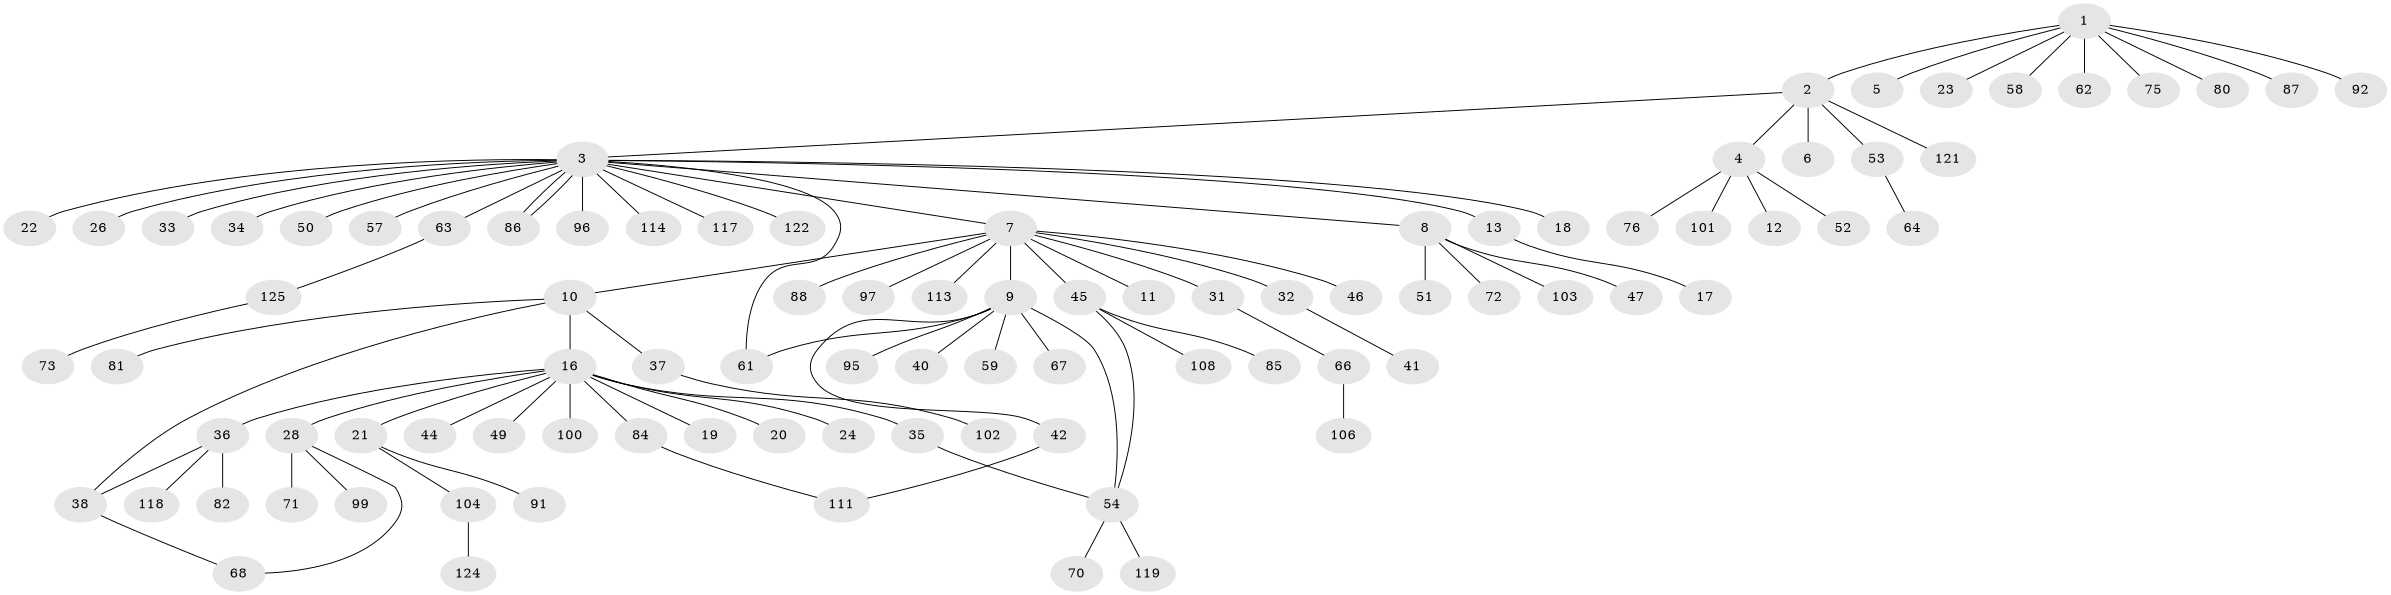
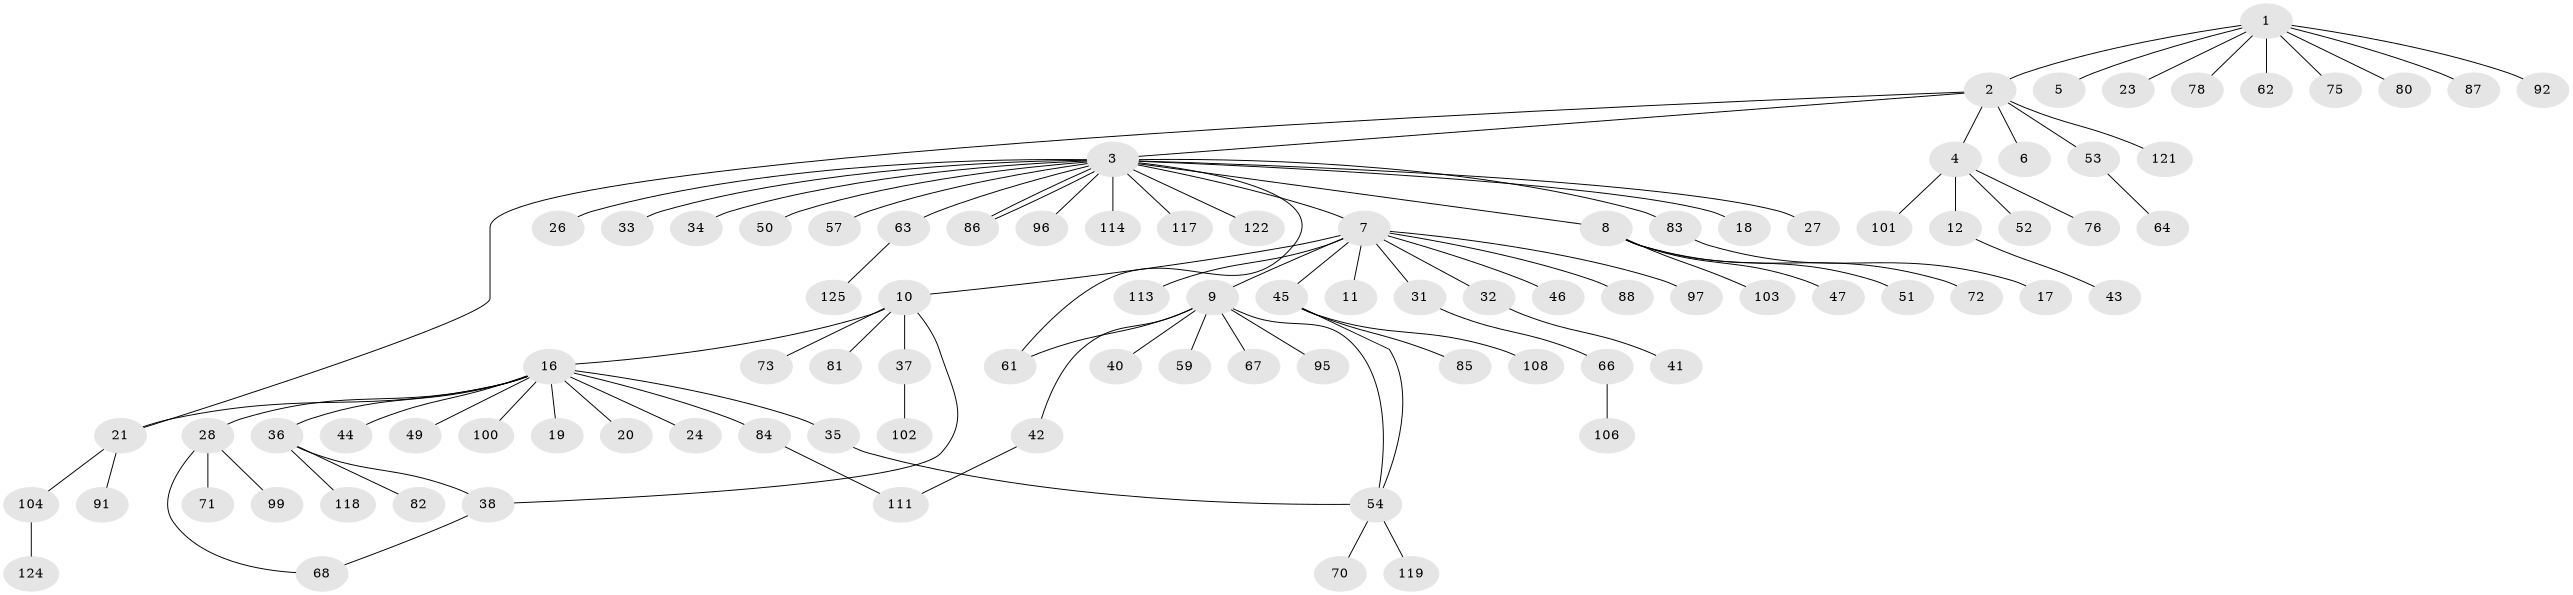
node "58": label "58" -> "78"
edge "2" -- "21": added
node "22": label "22" -> "27"
node "13": label "13" -> "83"
node "43": added
edge "125" -- "73": now "10" -- "73"
